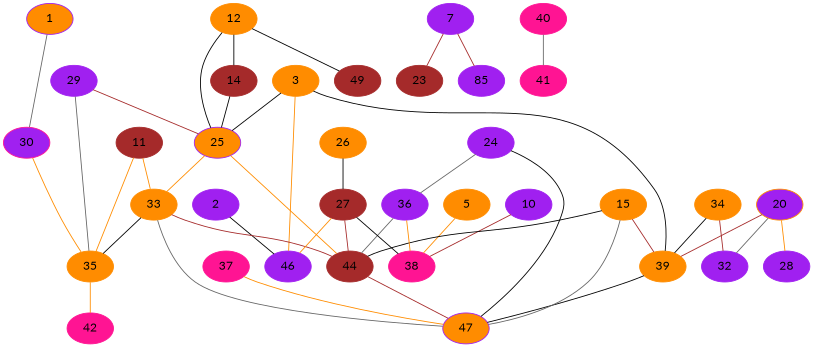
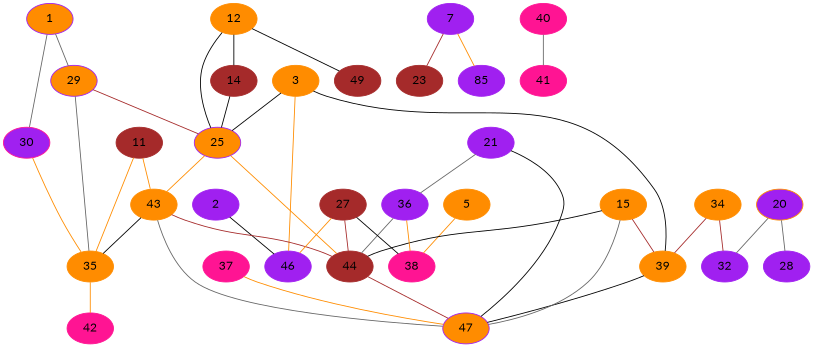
edge "1" -- "29": added
edge "7" -- "85": color brown -> darkorange
node "29": fillcolor purple -> darkorange
node "26": removed
node "24": label "24" -> "21"
node "33": label "33" -> "43"
node "10": removed
edge "20" -- "39": removed
edge "34" -- "39": color black -> brown
edge "20" -- "28": color darkorange -> gray40
